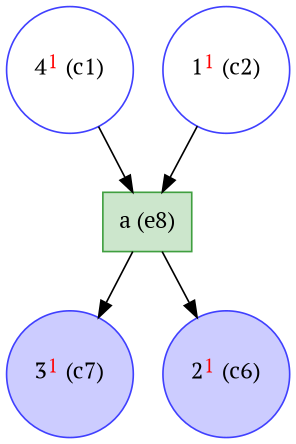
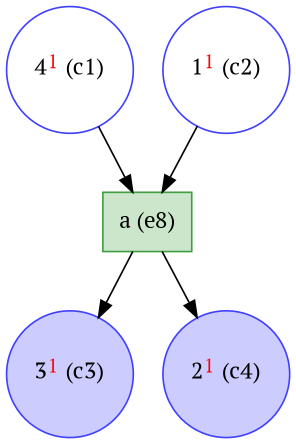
node "3": text "(c7)" -> "(c3)"
node "2": text "(c6)" -> "(c4)"
